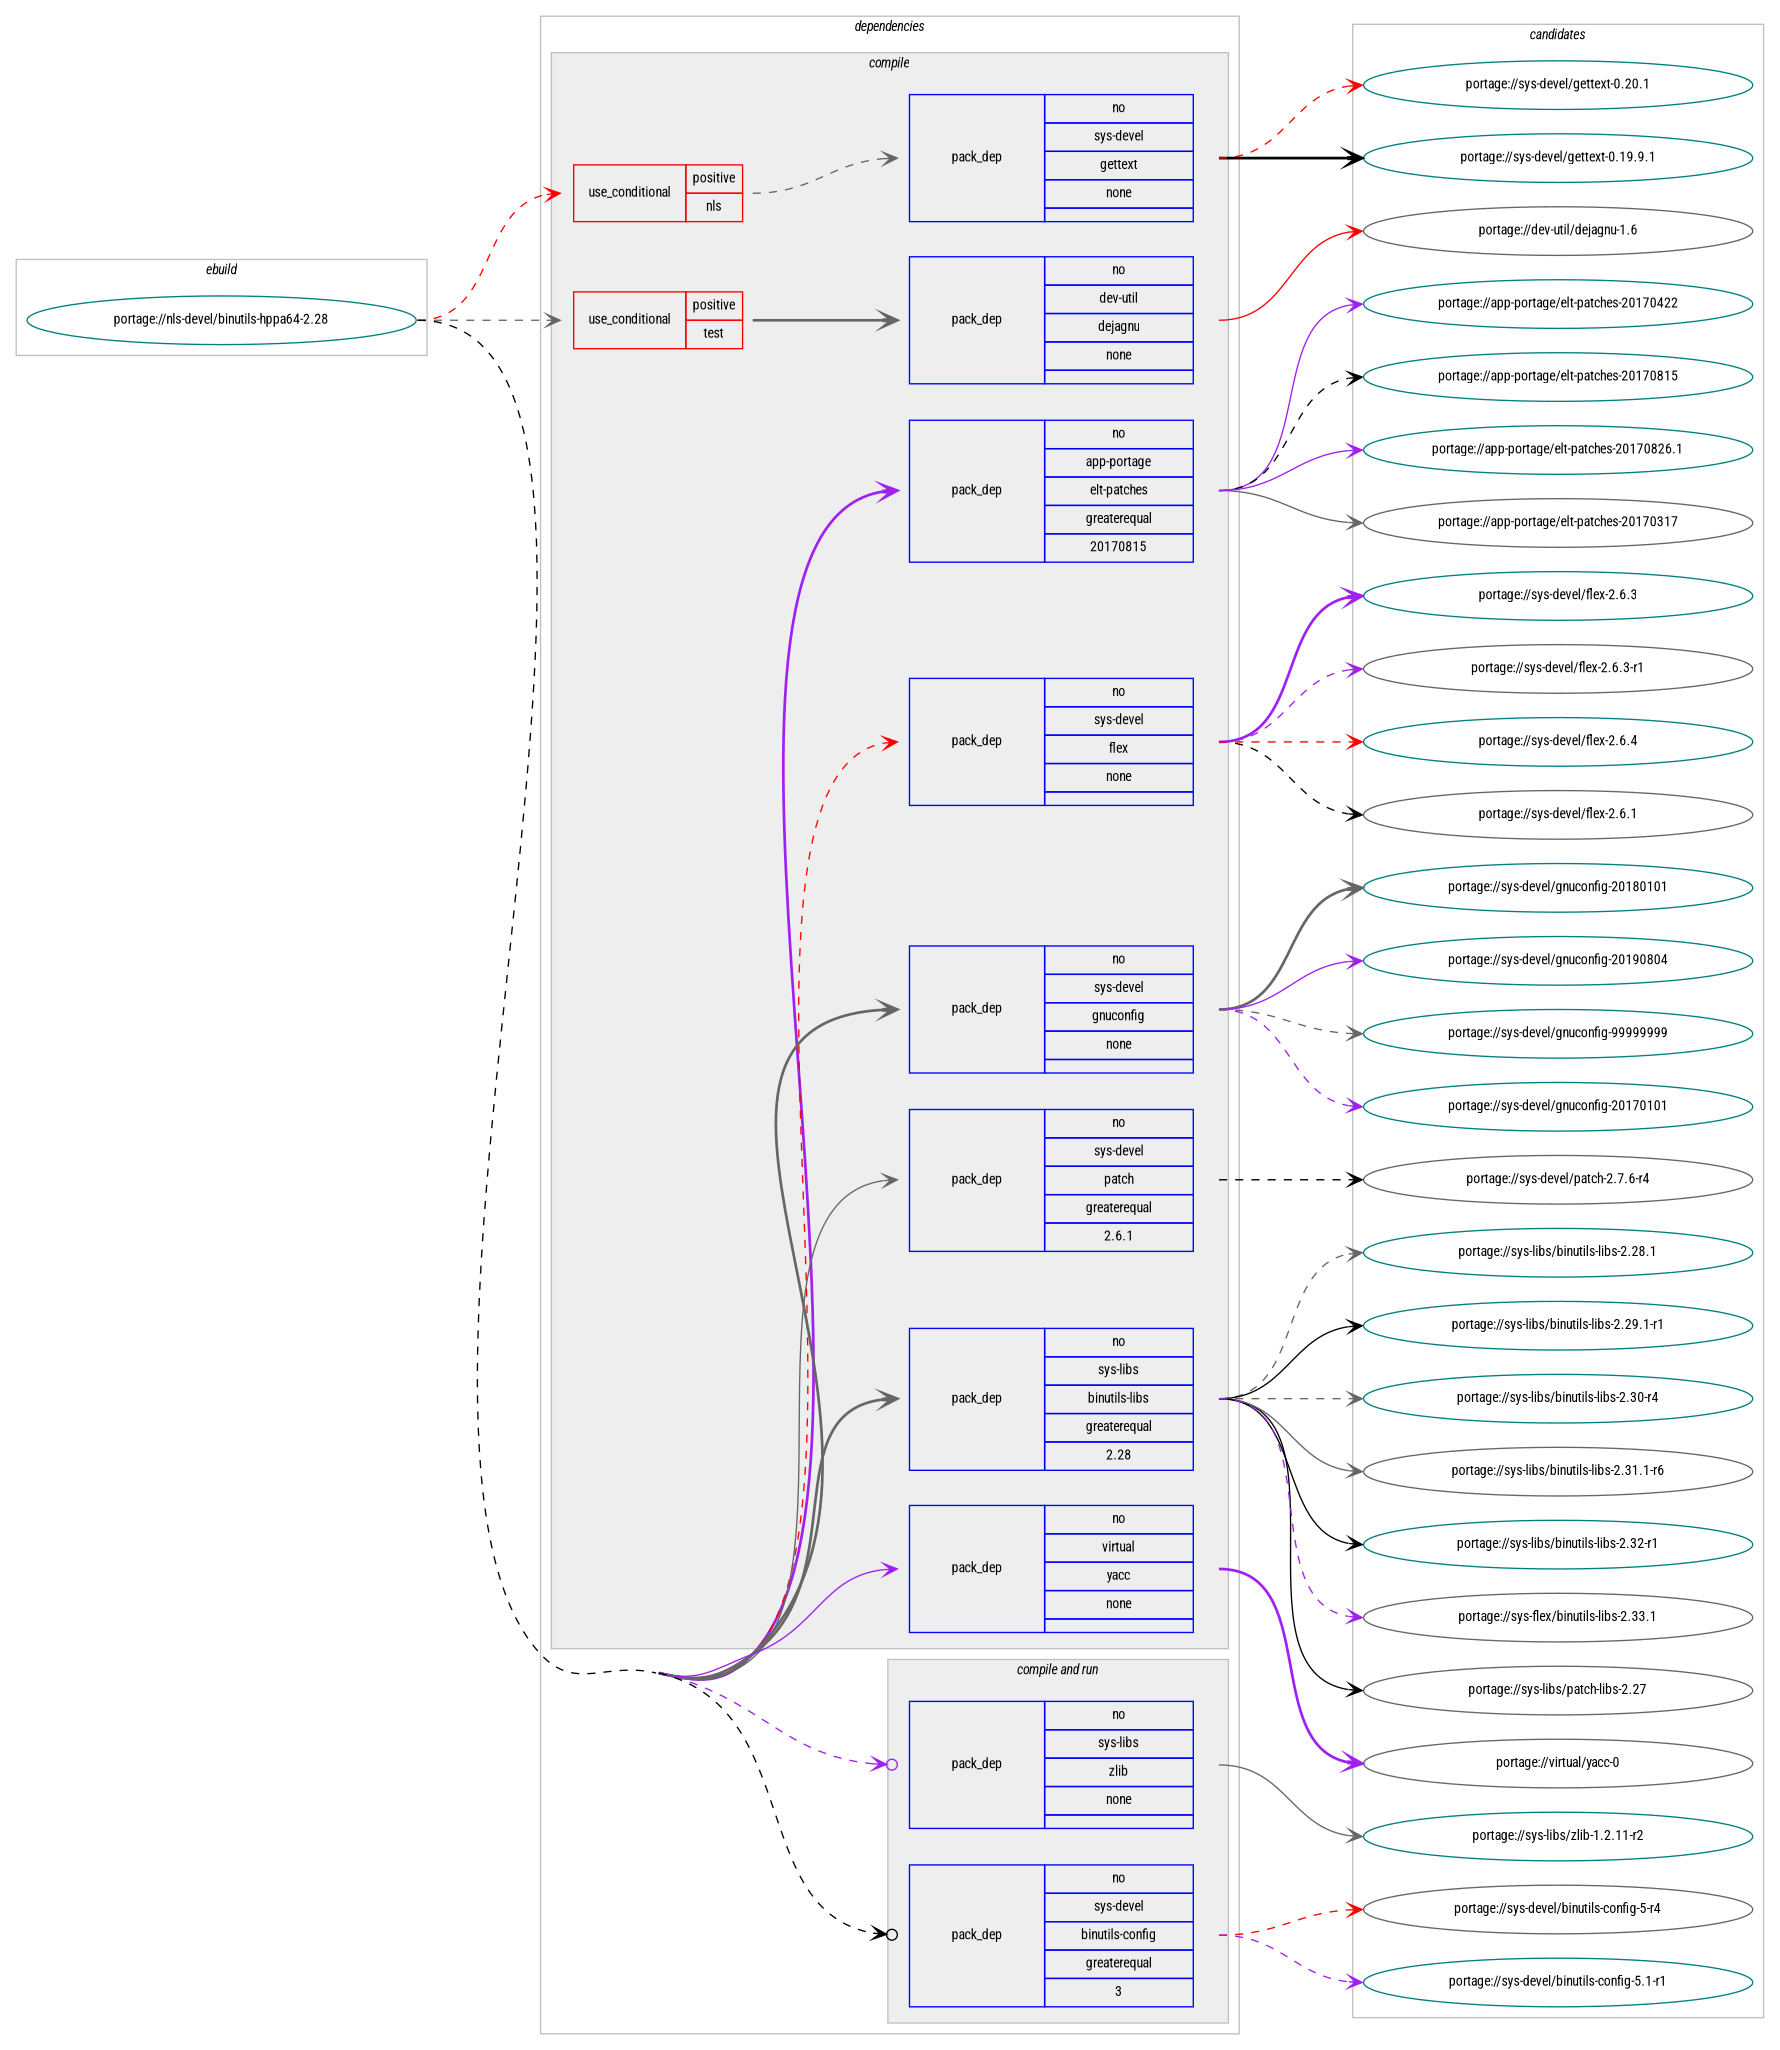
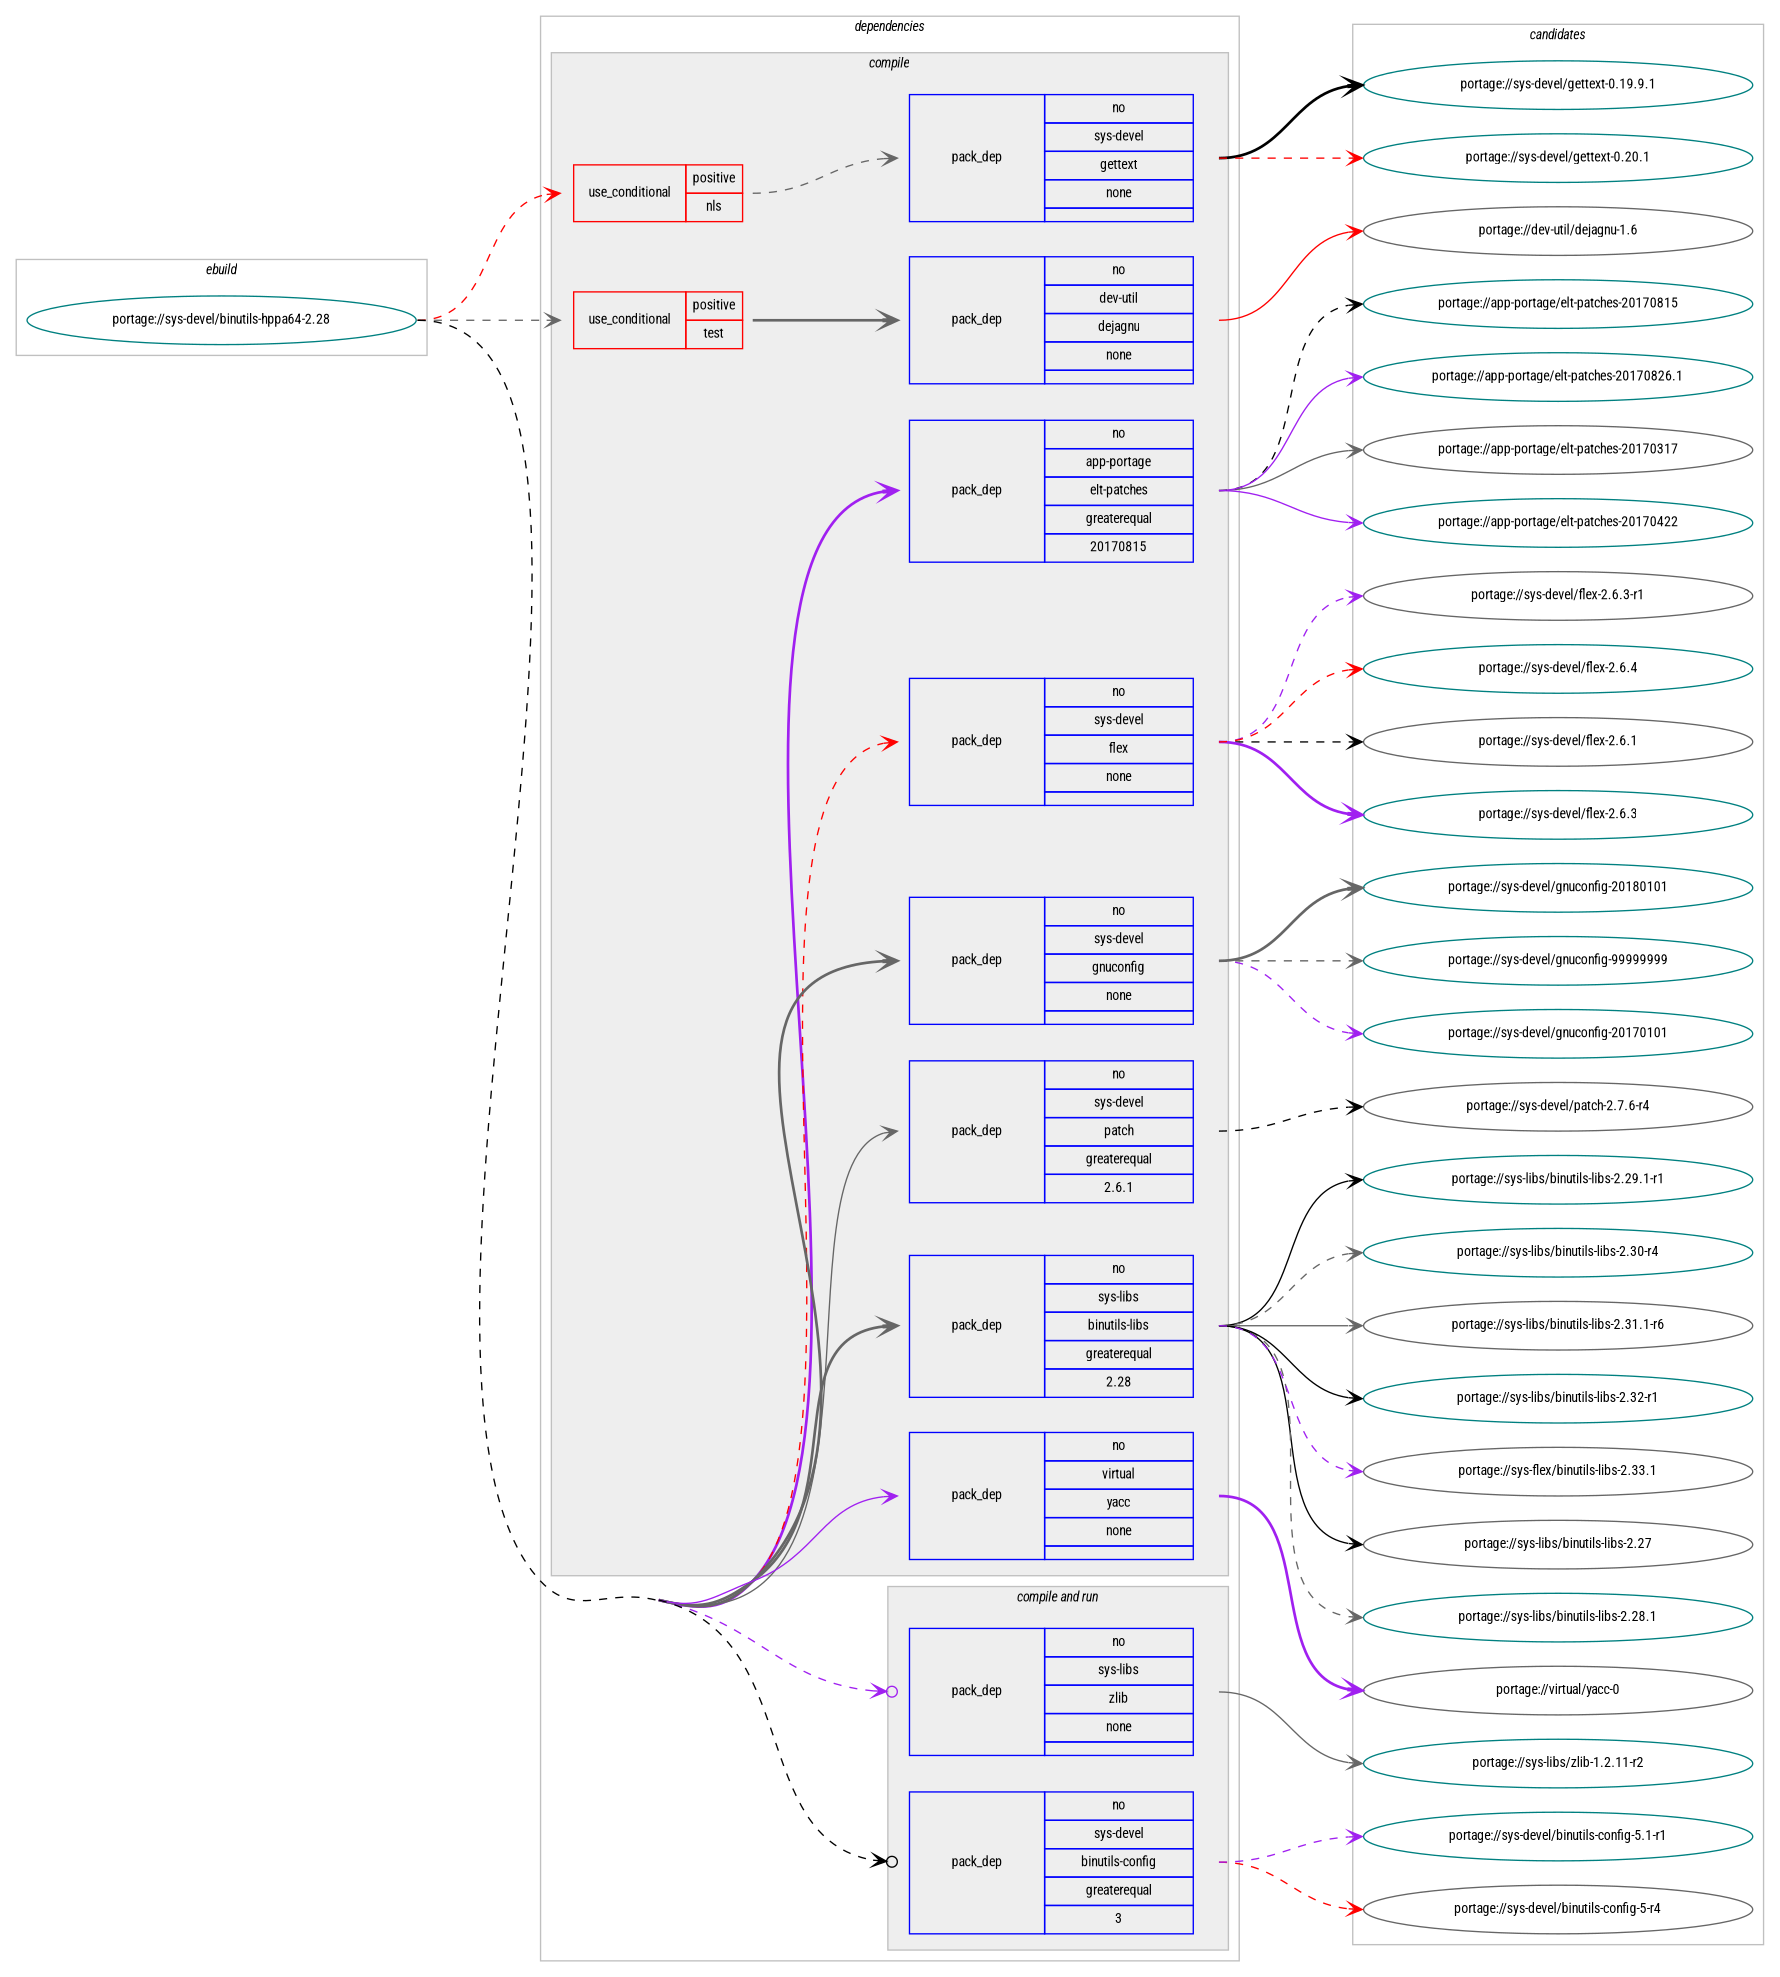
node "portage://nls-devel/binutils-hppa64-2.28": label "portage://nls-devel/binutils-hppa64-2.28" -> "portage://sys-devel/binutils-hppa64-2.28"
node "portage://sys-devel/gnuconfig-20190804": removed
node "portage://sys-libs/patch-libs-2.27": label "portage://sys-libs/patch-libs-2.27" -> "portage://sys-libs/binutils-libs-2.27"
